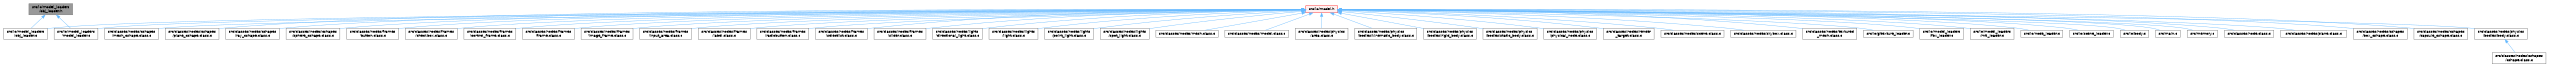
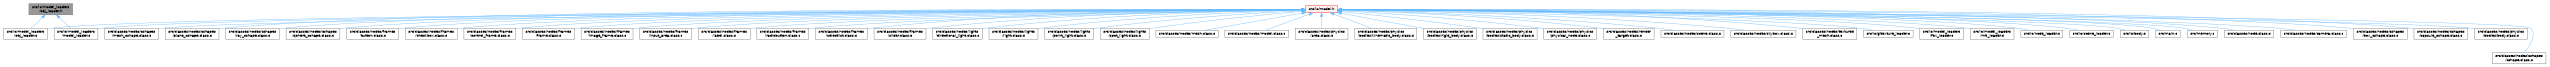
node "src/classes/nodes/plane.class.c": label "src/classes/nodes/plane.class.c" -> "src/classes/nodes/camera.class.c"
edge "src/classes/nodes/cshapes /cshape.class.c" -> "src/classes/nodes/physics /bodies/body.class.c": now "src/classes/nodes/cshapes /cshape.class.c" -> "src/io/model.h"
